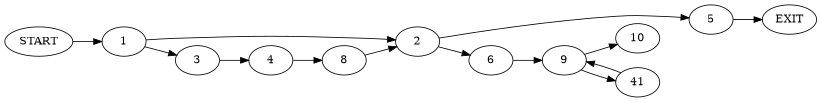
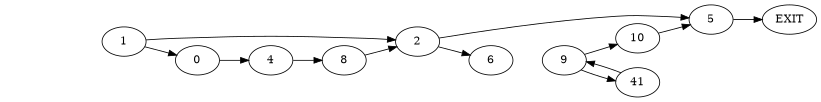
edge "10" -> "5": added
node "START": removed
node "3": label "3" -> "0"
edge "6" -> "9": removed
